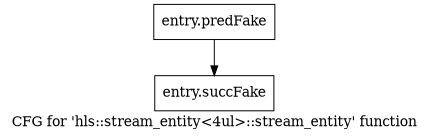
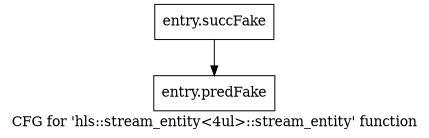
edge "entry.predFake" -> "entry.succFake": reversed
